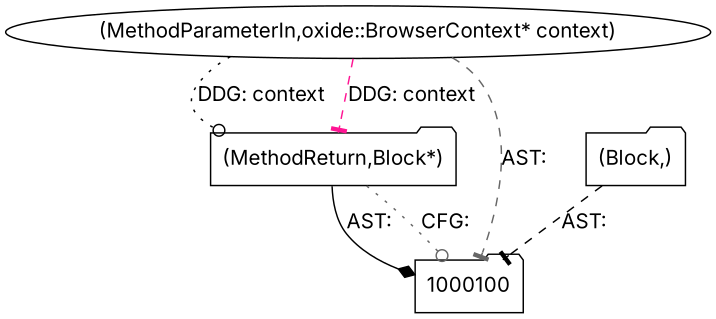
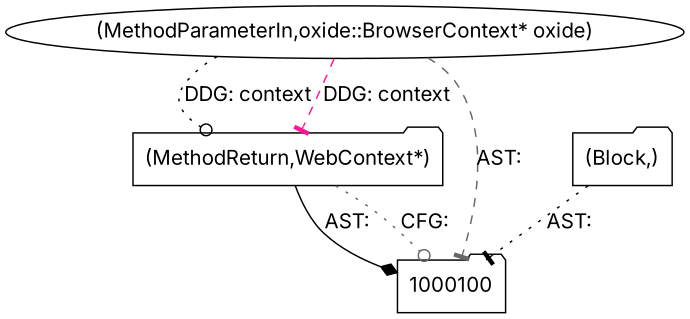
node "(MethodParameterIn,oxide::BrowserContext* context)": label "(MethodParameterIn,oxide::BrowserContext* context)" -> "(MethodParameterIn,oxide::BrowserContext* oxide)"
node "(MethodReturn,Block*)": label "(MethodReturn,Block*)" -> "(MethodReturn,WebContext*)"
edge "(Block,)" -> "1000100": style dashed -> dotted
